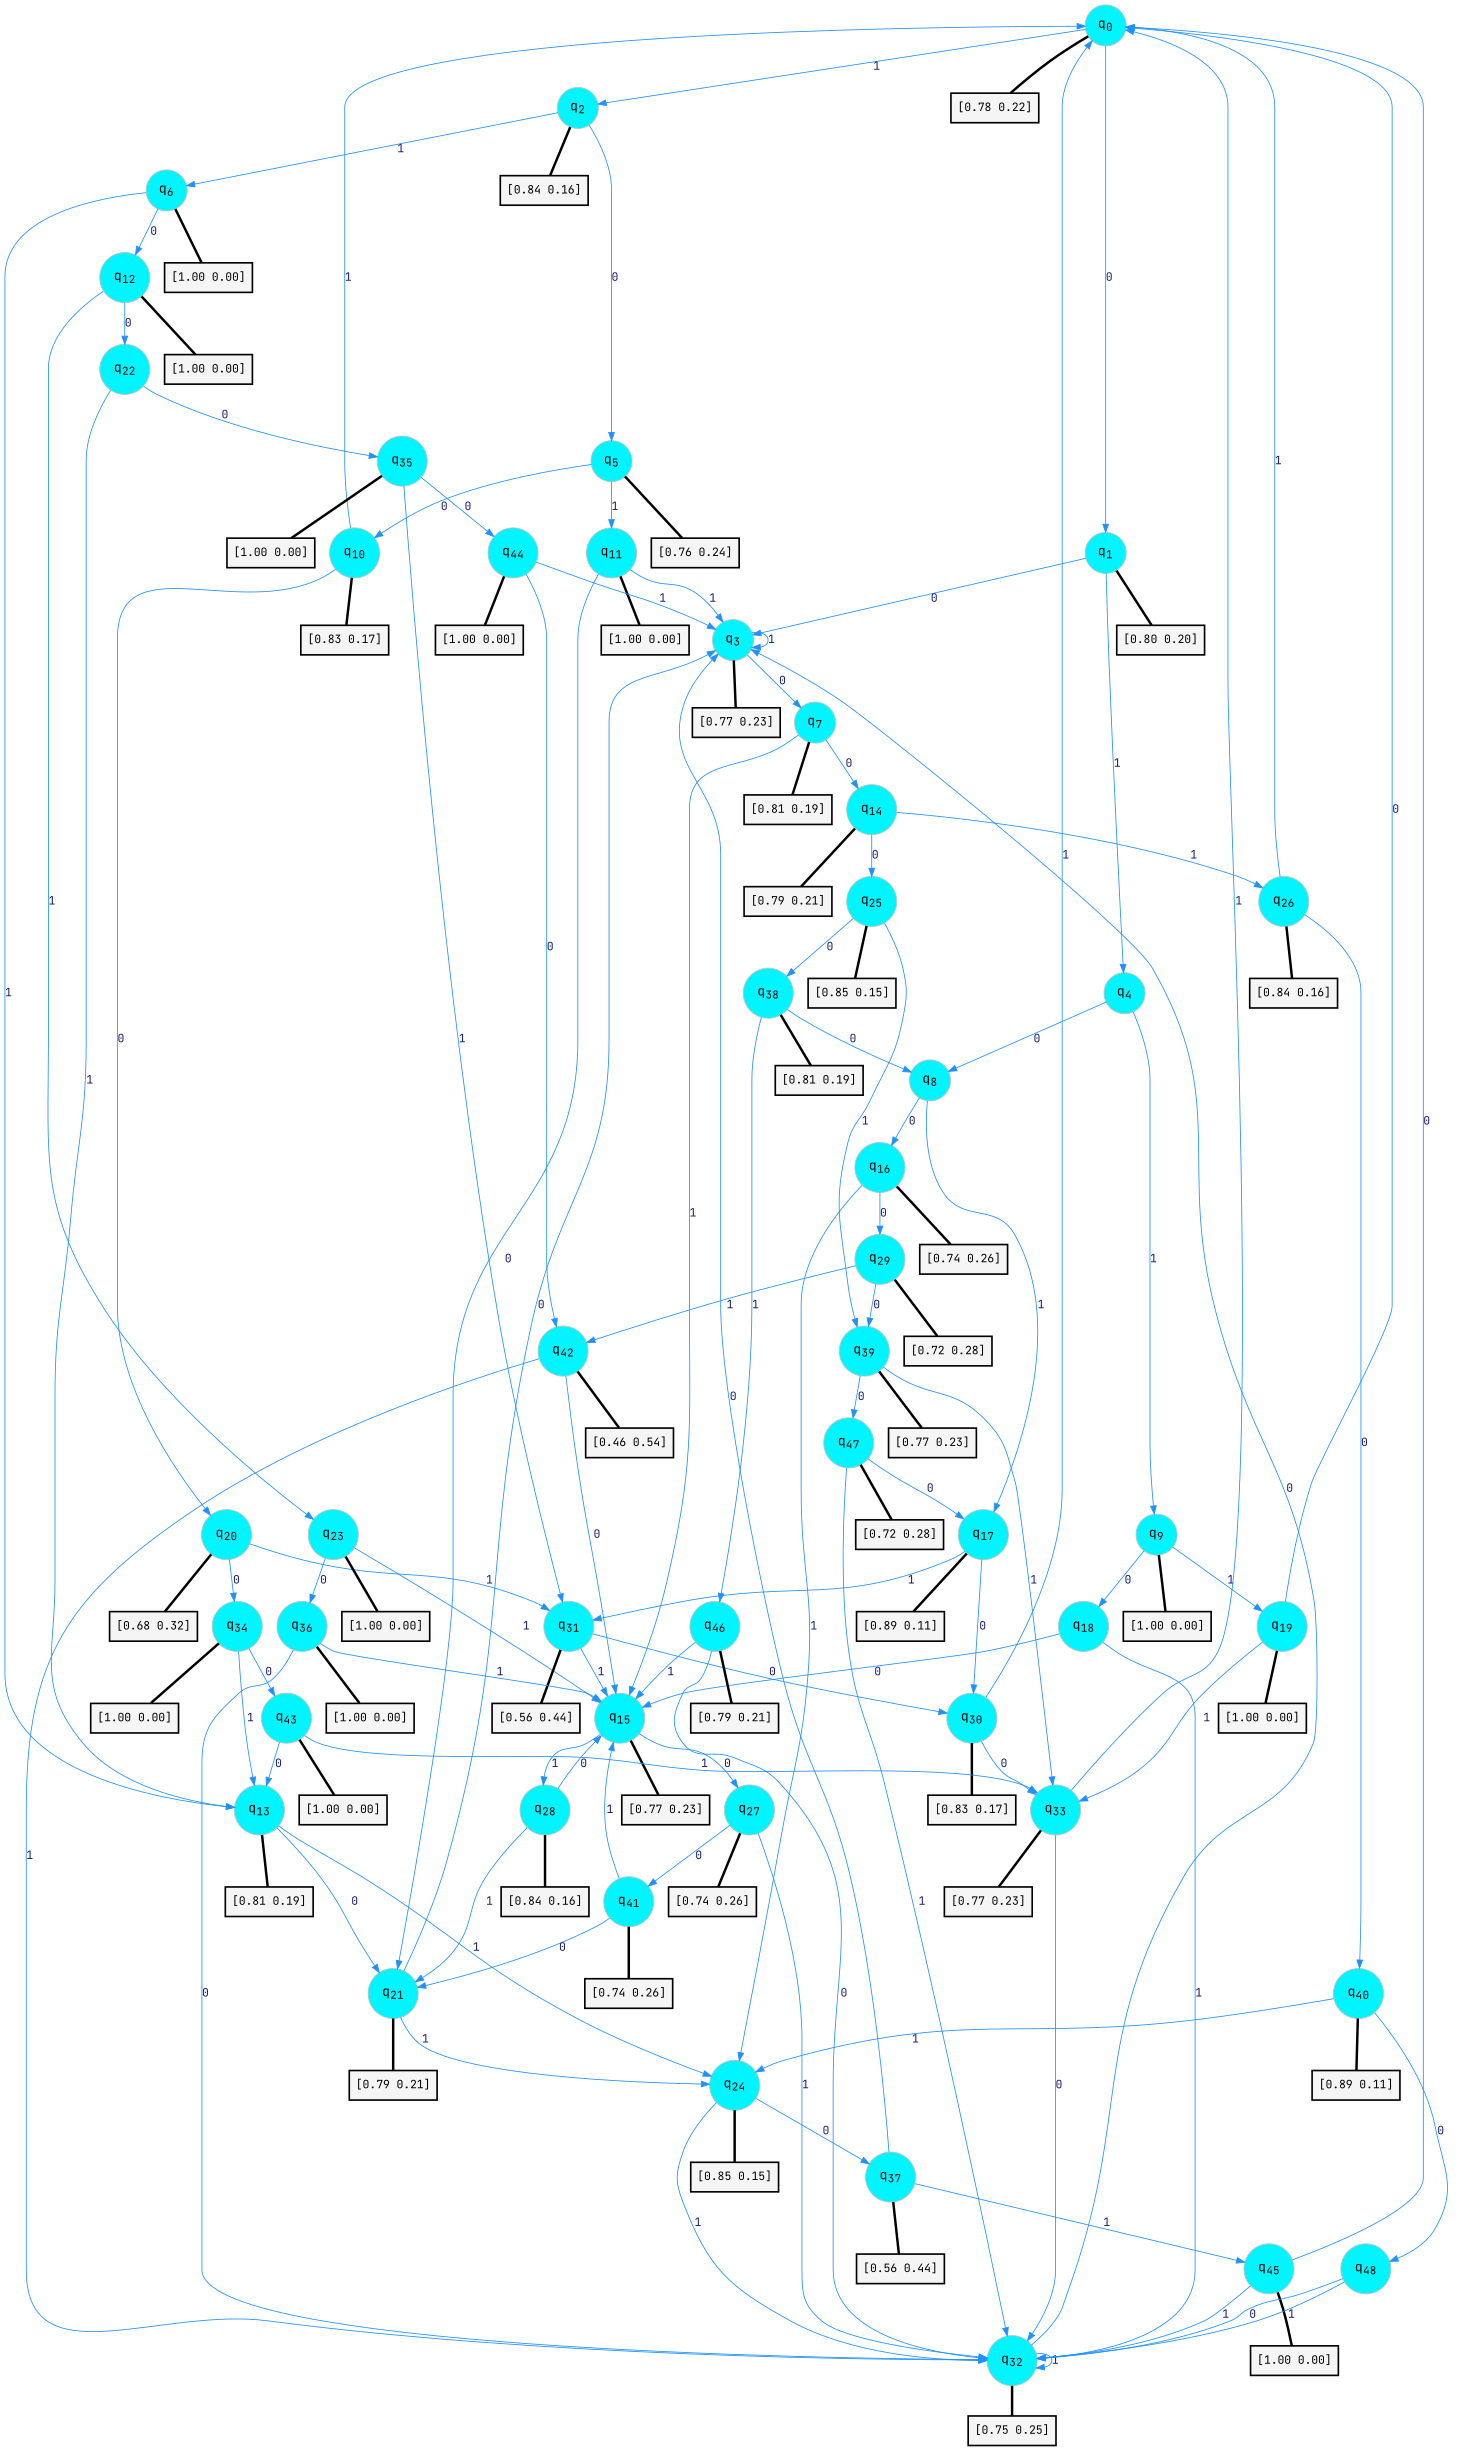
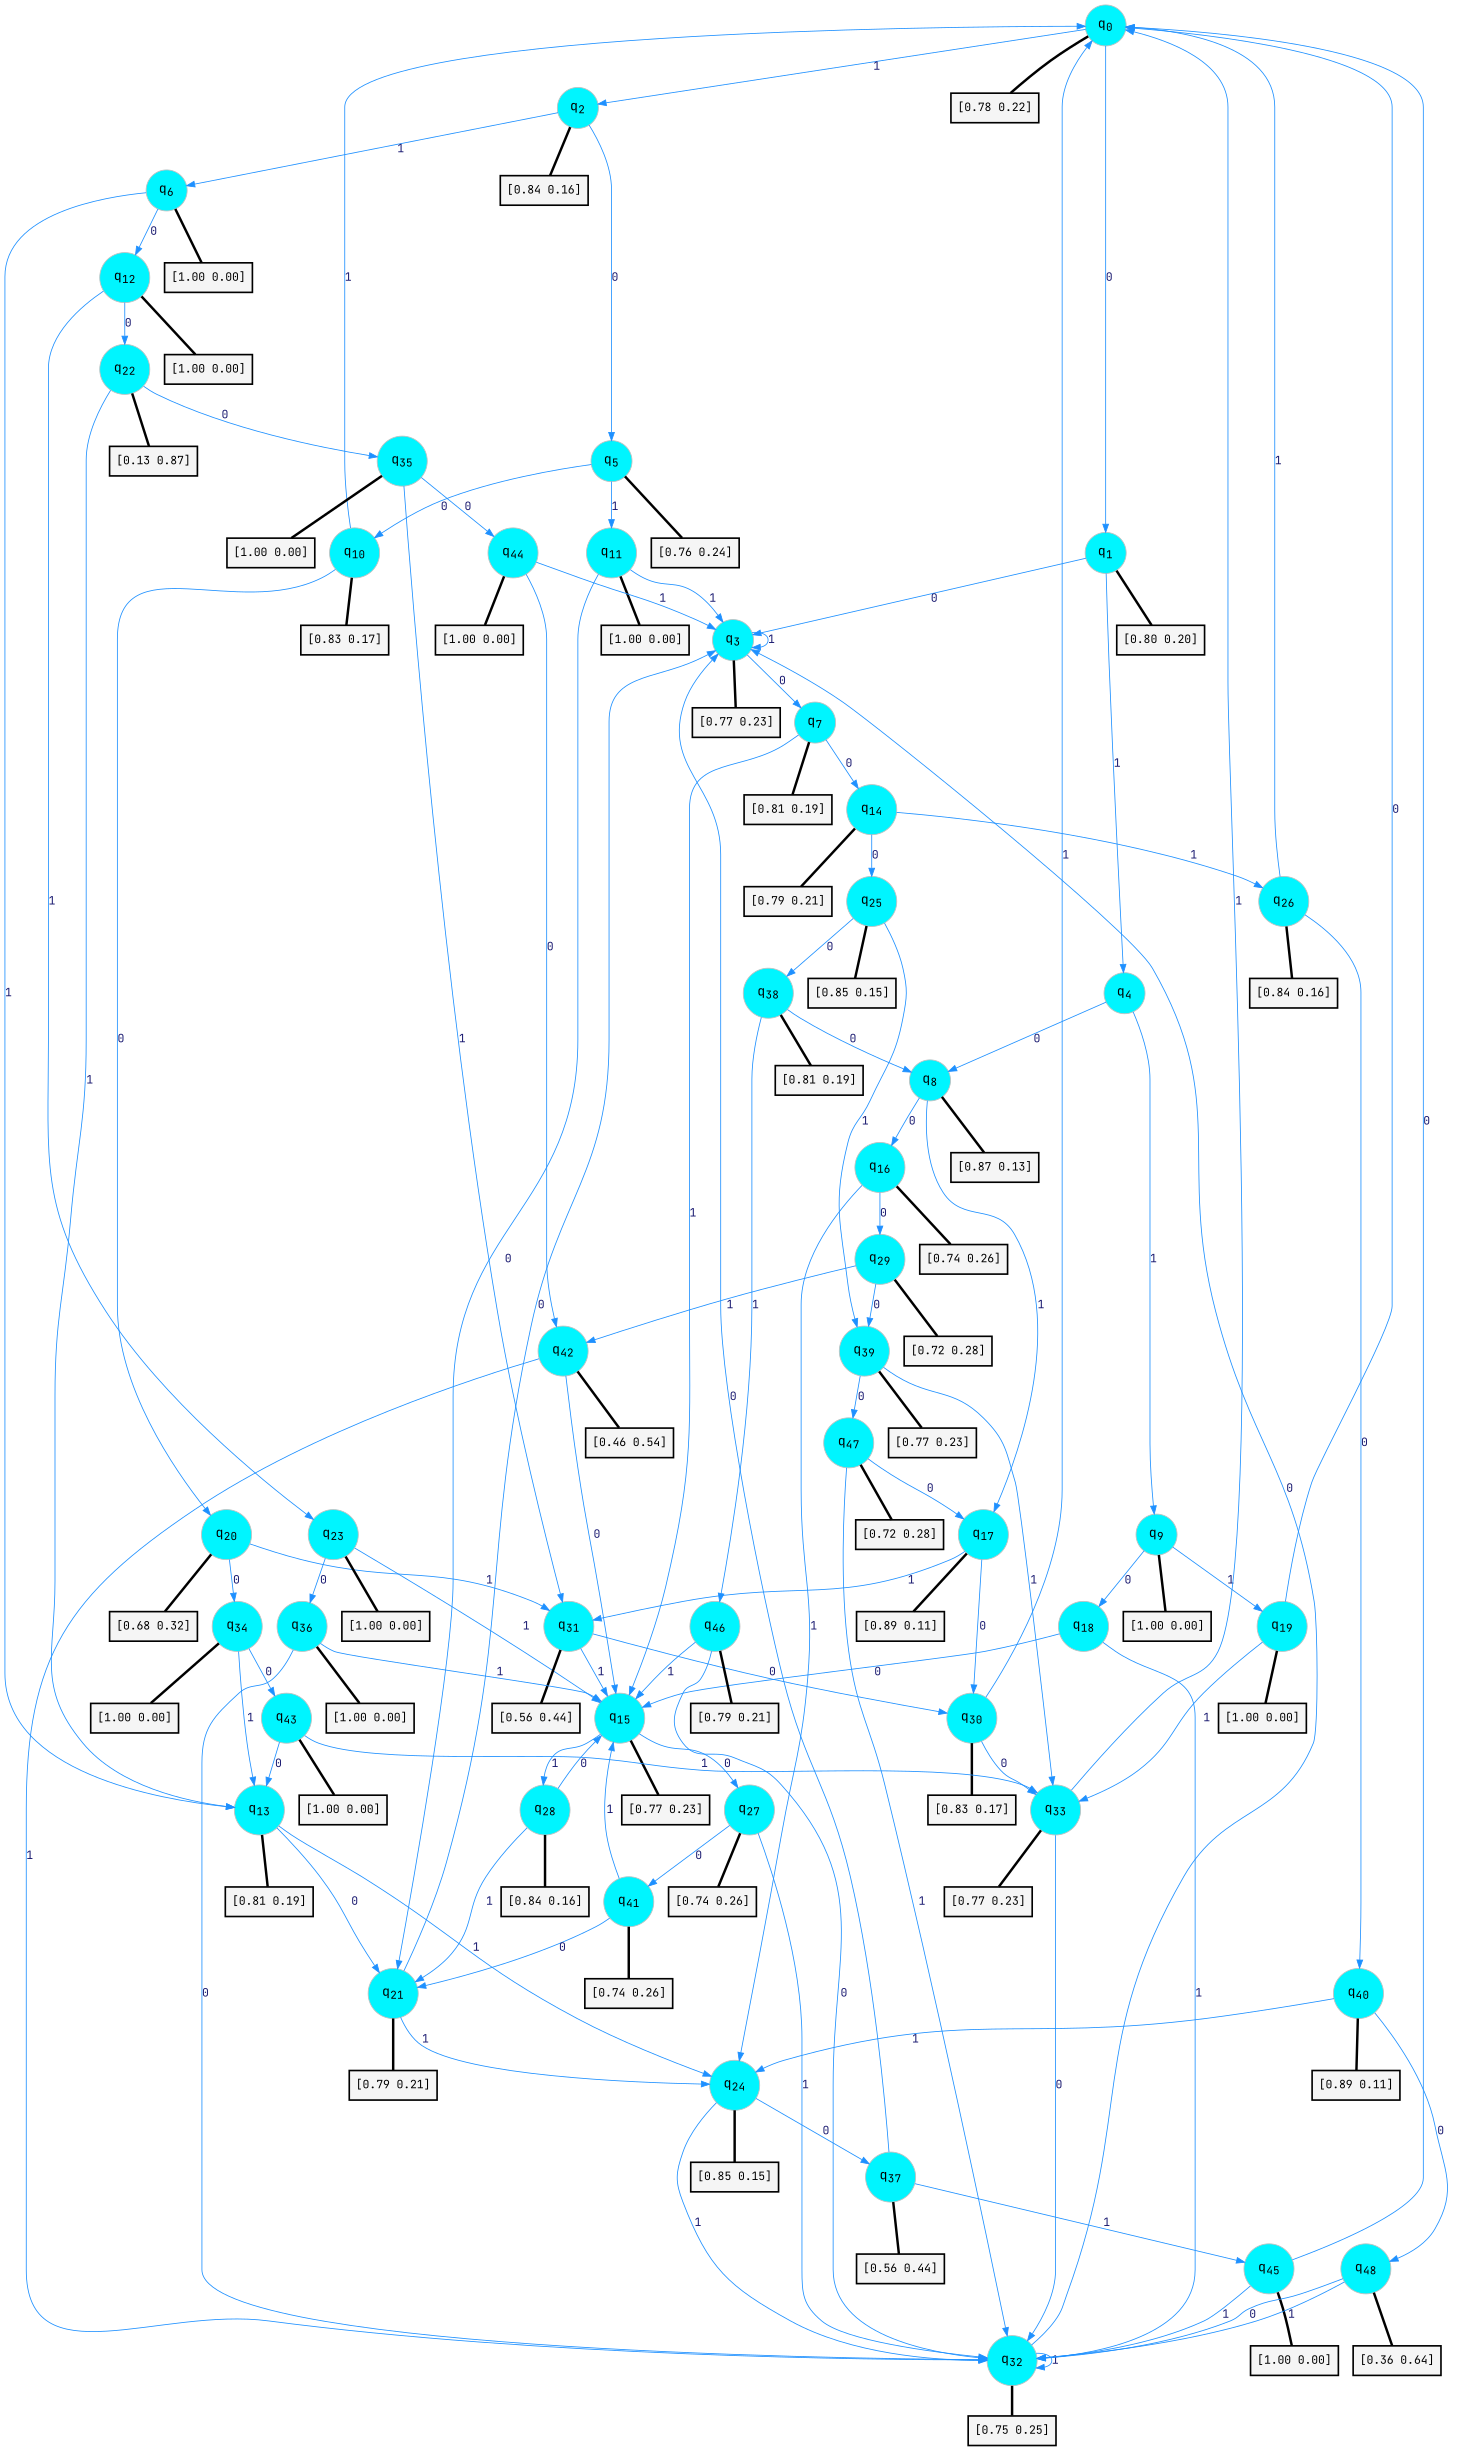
node "[0.13 0.87]": added
node "[0.87 0.13]": added
node "[0.36 0.64]": added
